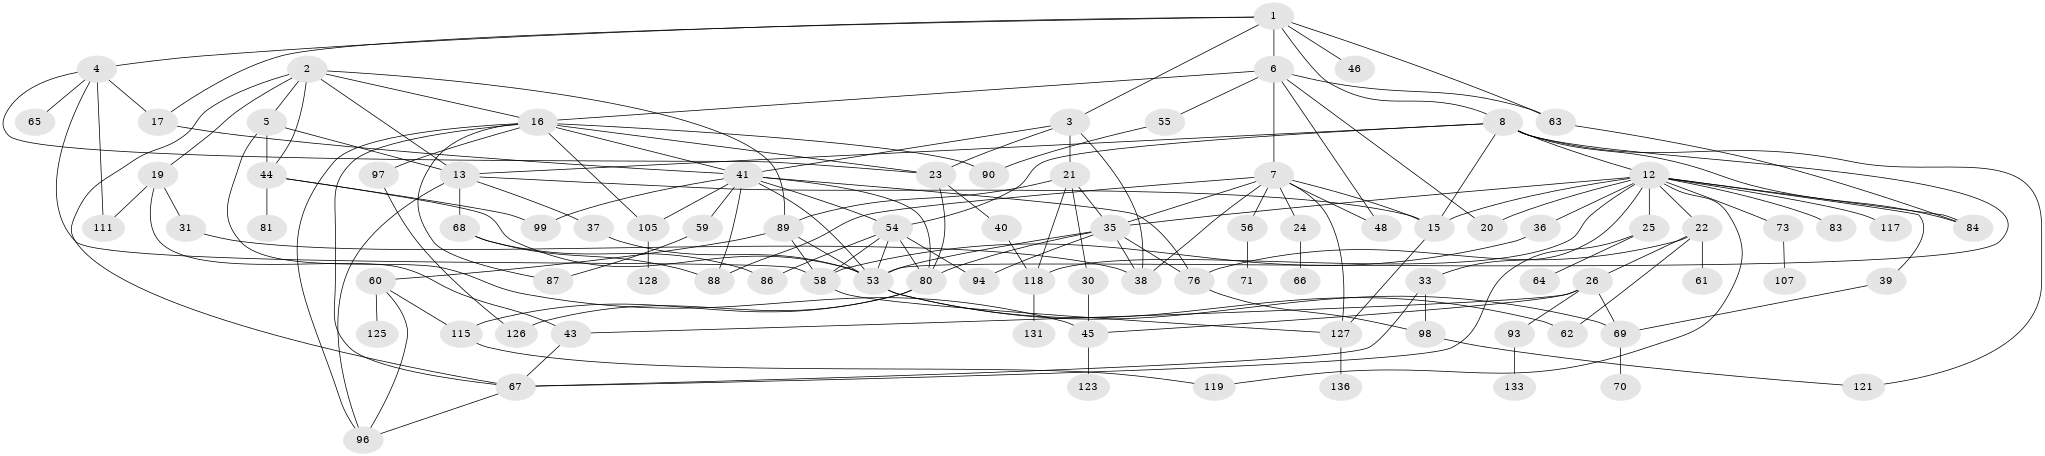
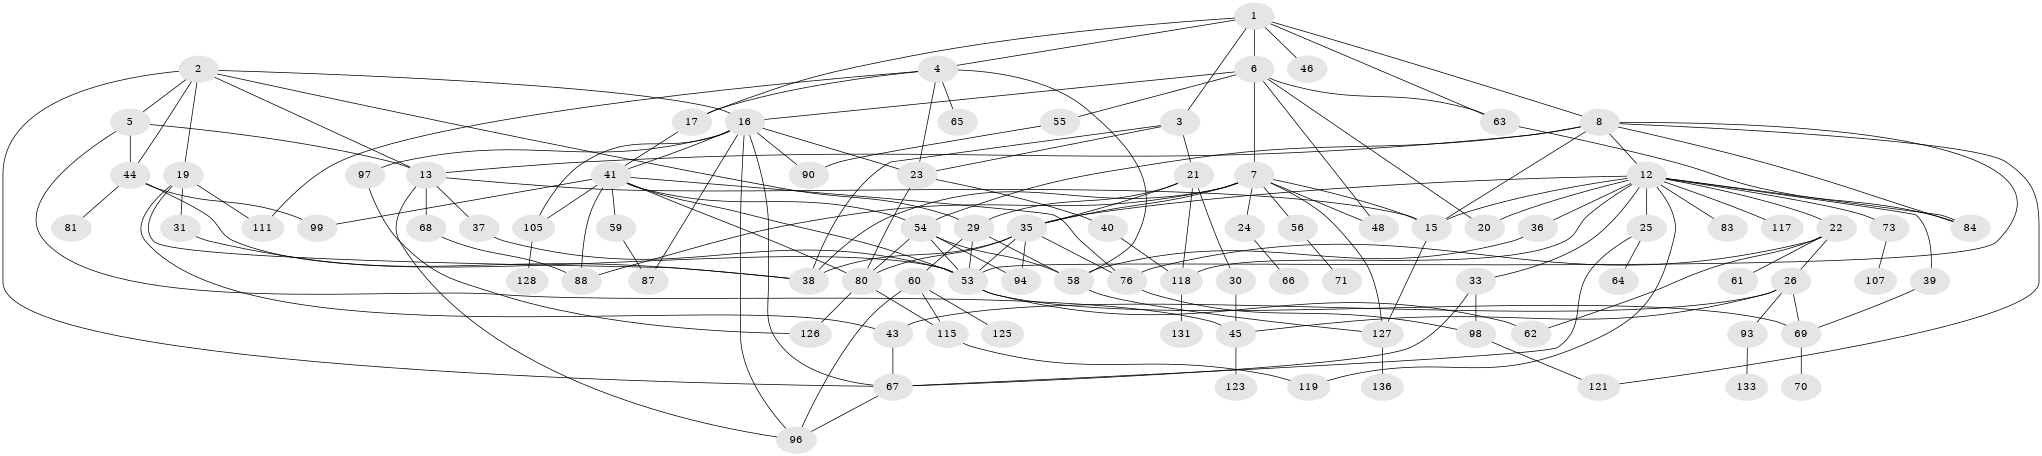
edge "3" -- "41": removed
node "89": label "89" -> "29"
edge "19" -- "38": added
node "86": removed
